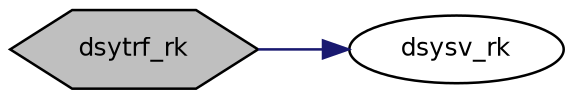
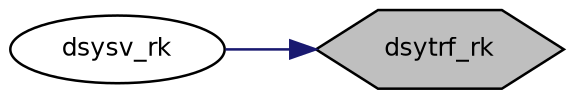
edge "dsytrf_rk" -> "dsysv_rk": reversed
